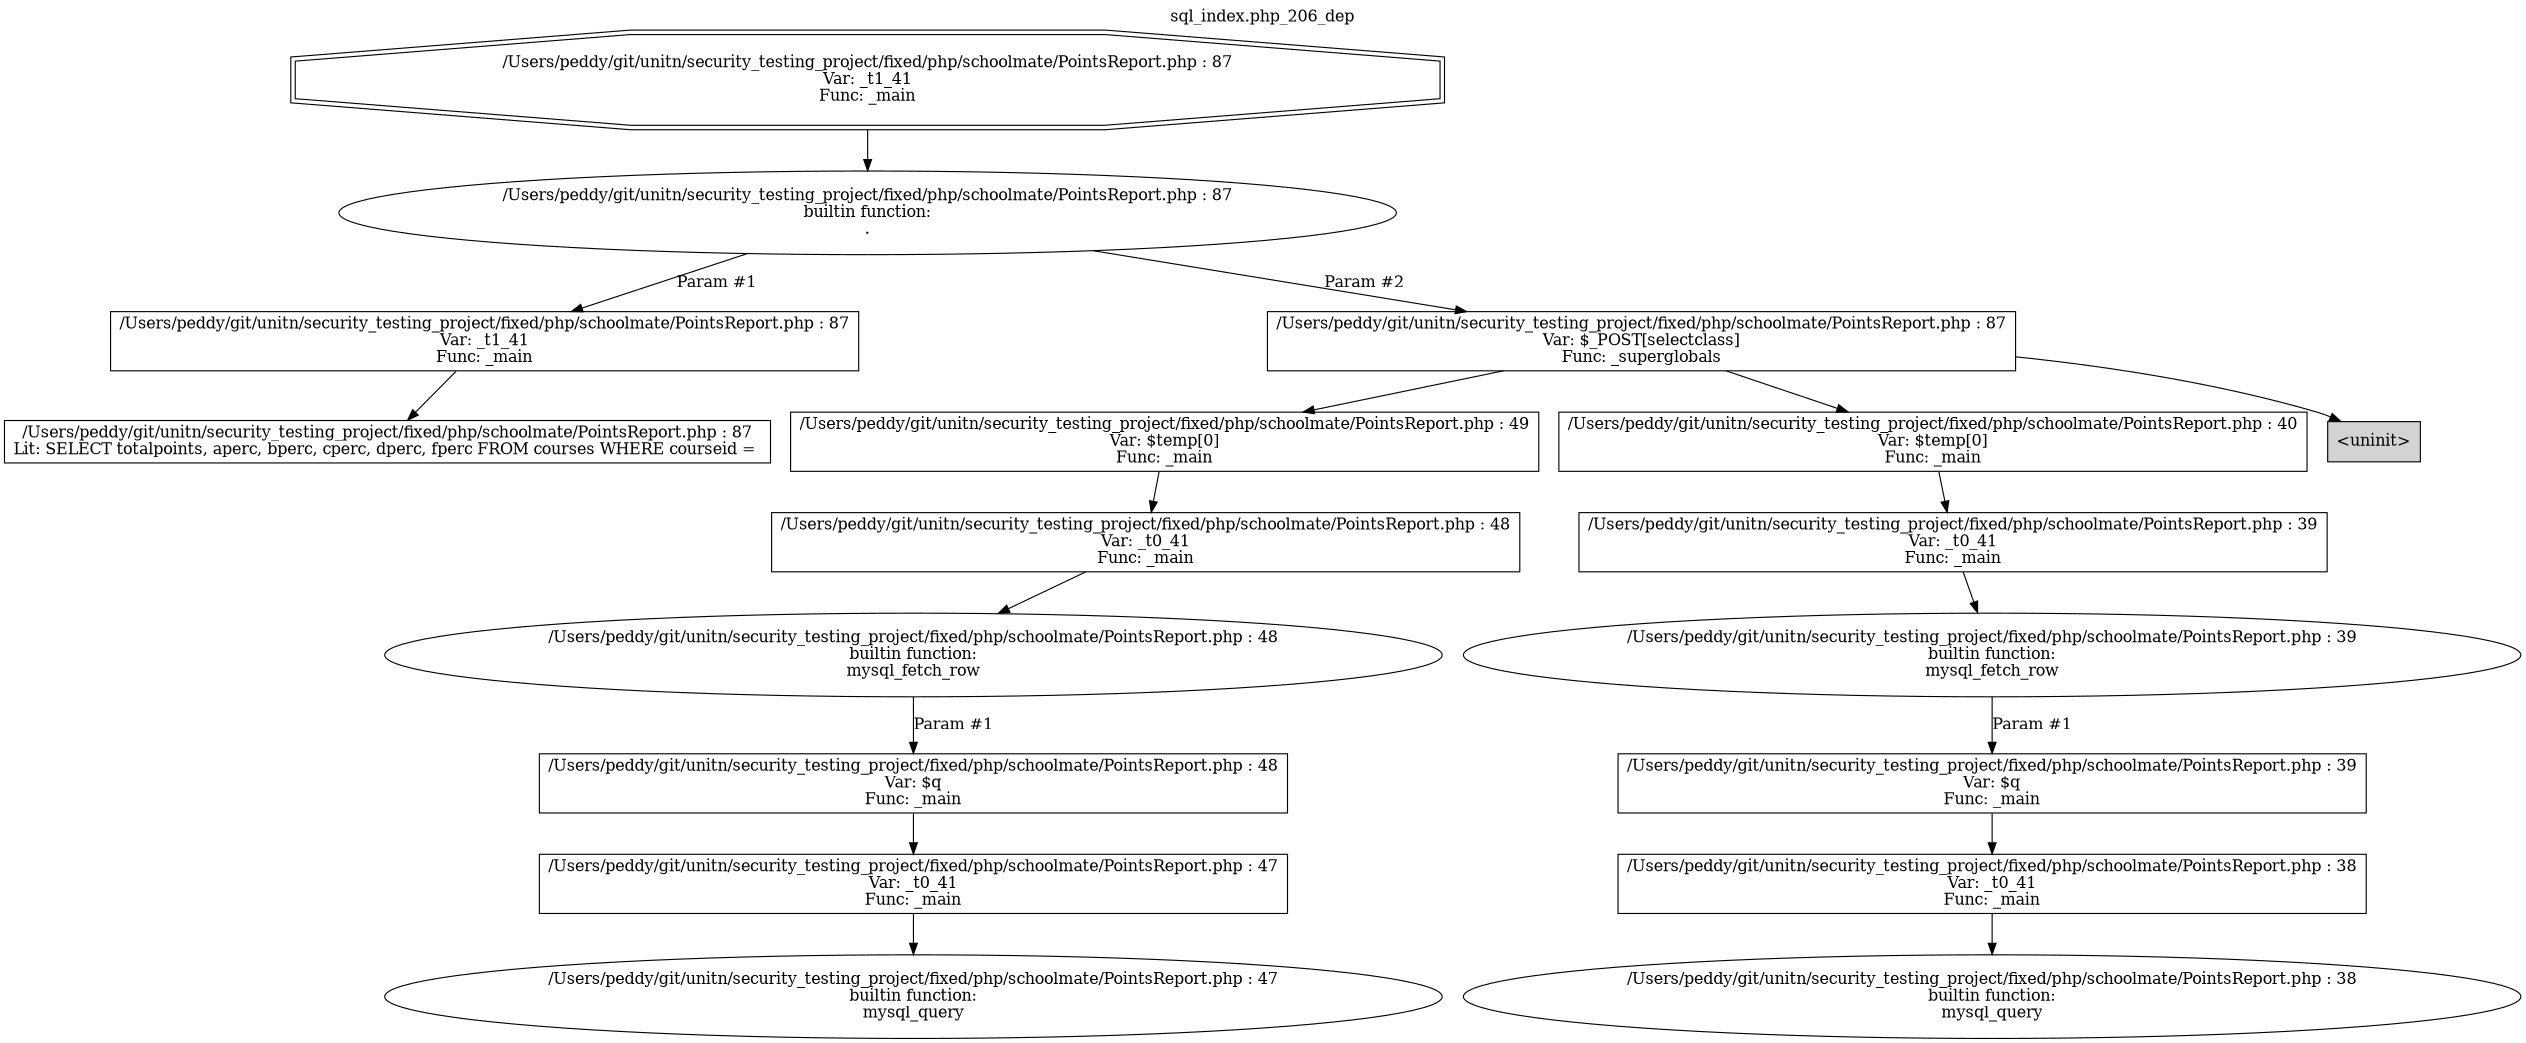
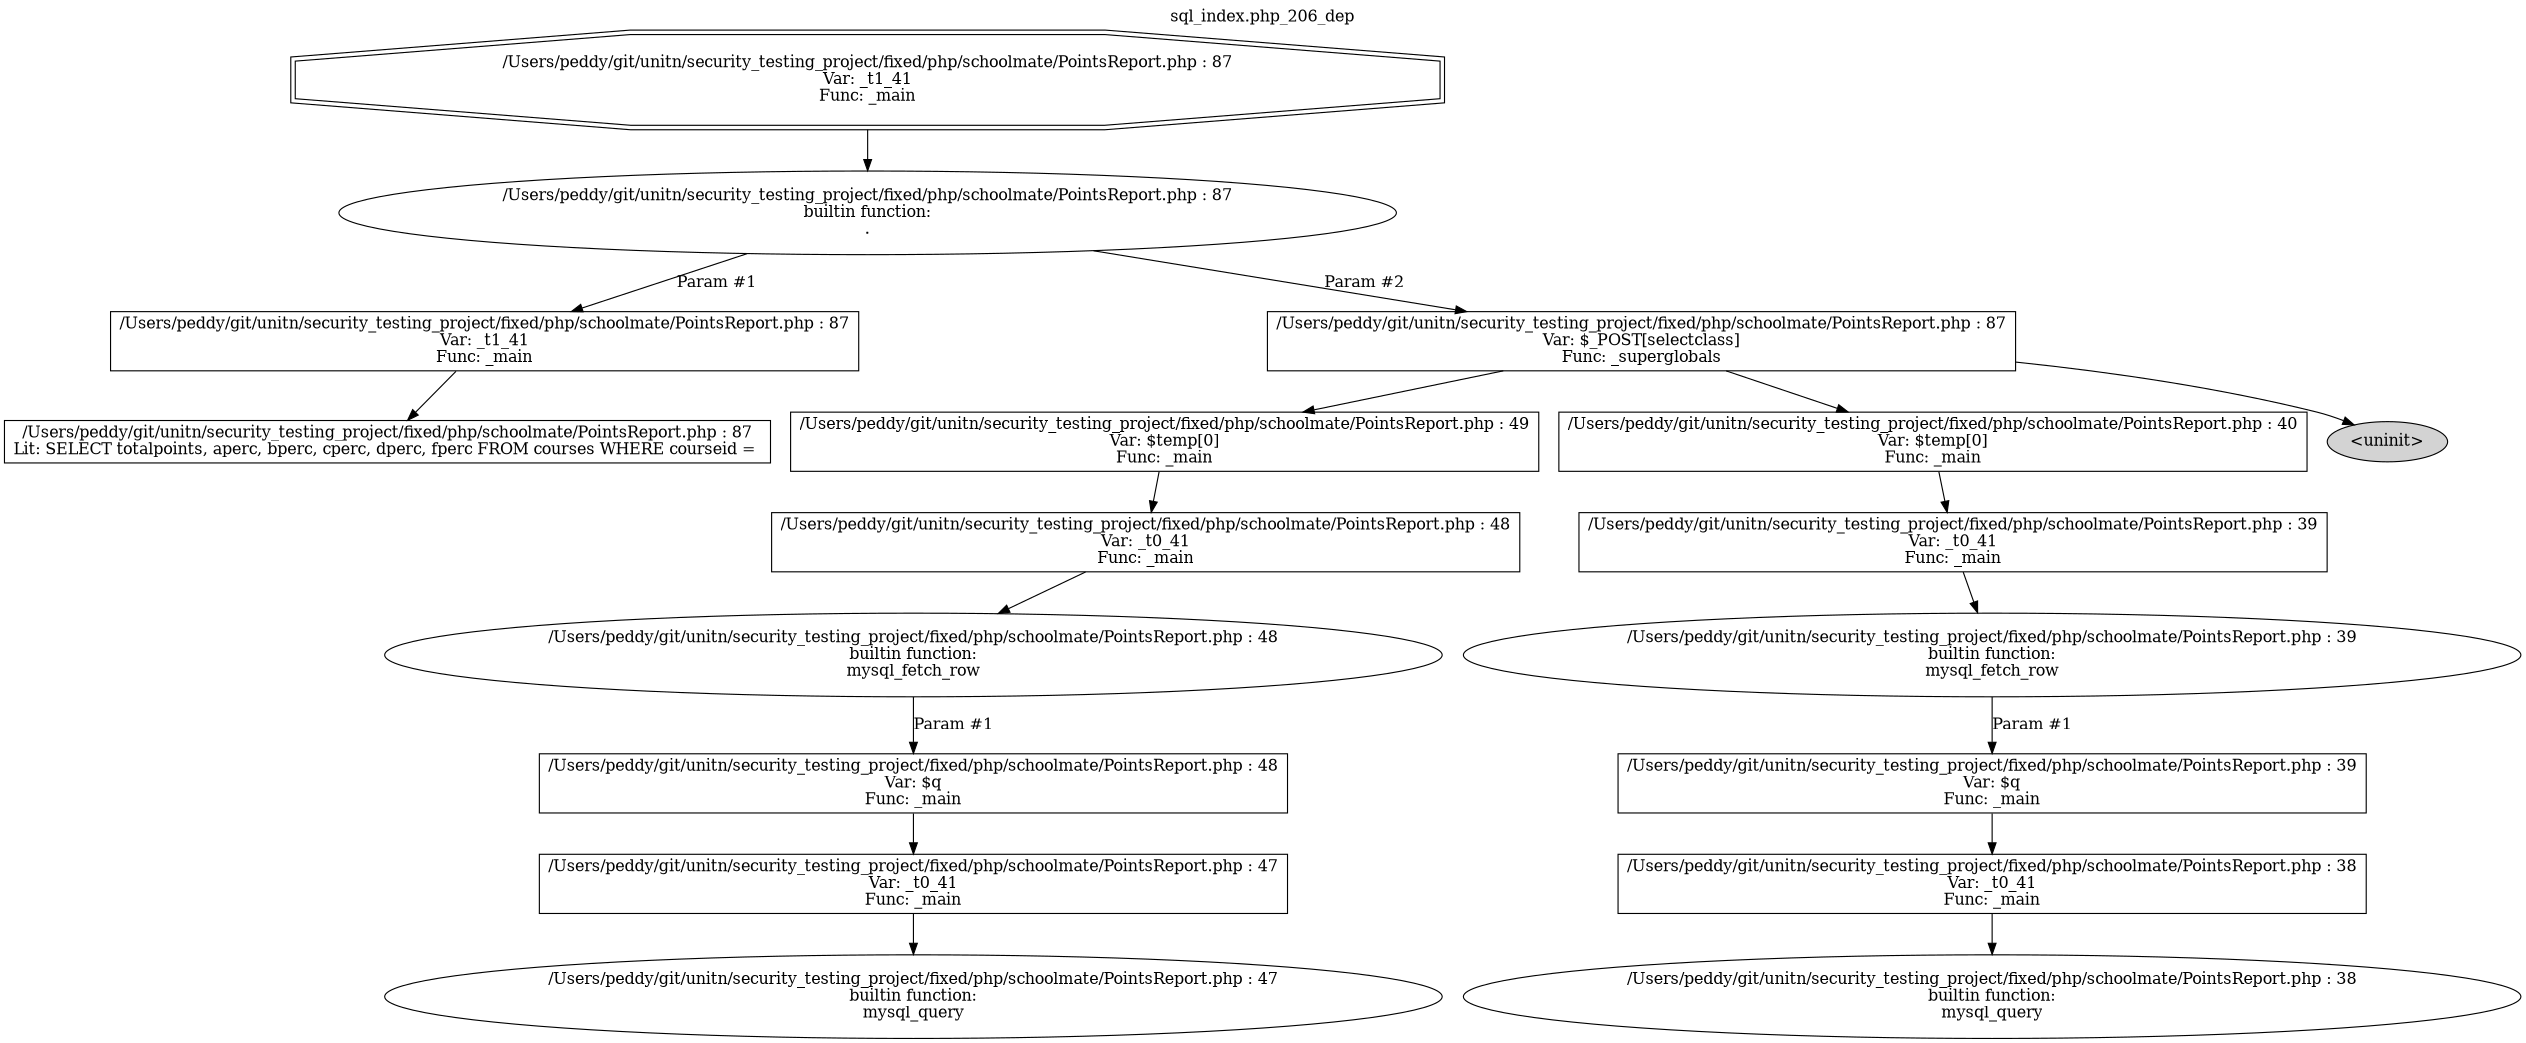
node "<uninit>": shape box -> ellipse
